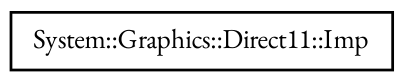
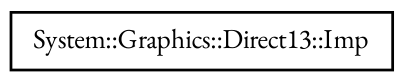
node "System::Graphics::Direct11::Imp": label "System::Graphics::Direct11::Imp" -> "System::Graphics::Direct13::Imp"
